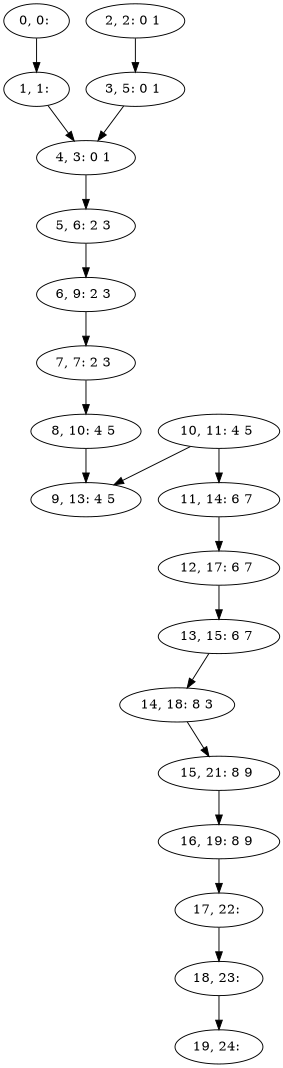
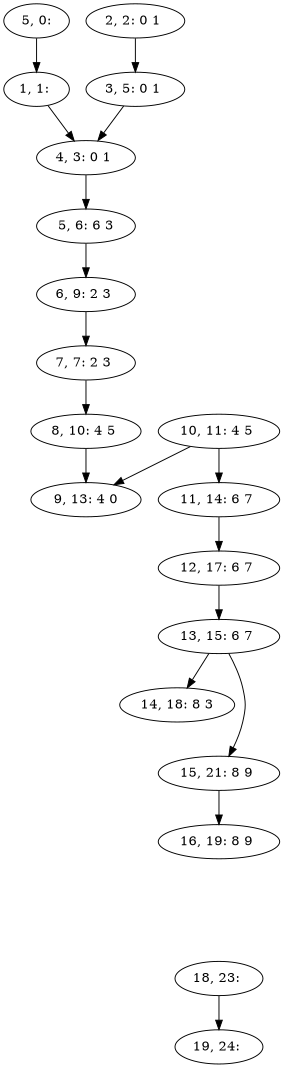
node "0, 0:": label "0, 0:" -> "5, 0:"
node "5, 6: 2 3": label "5, 6: 2 3" -> "5, 6: 6 3"
node "9, 13: 4 5": label "9, 13: 4 5" -> "9, 13: 4 0"
edge "14, 18: 8 3" -> "15, 21: 8 9": now "13, 15: 6 7" -> "15, 21: 8 9"
node "17, 22:": removed
